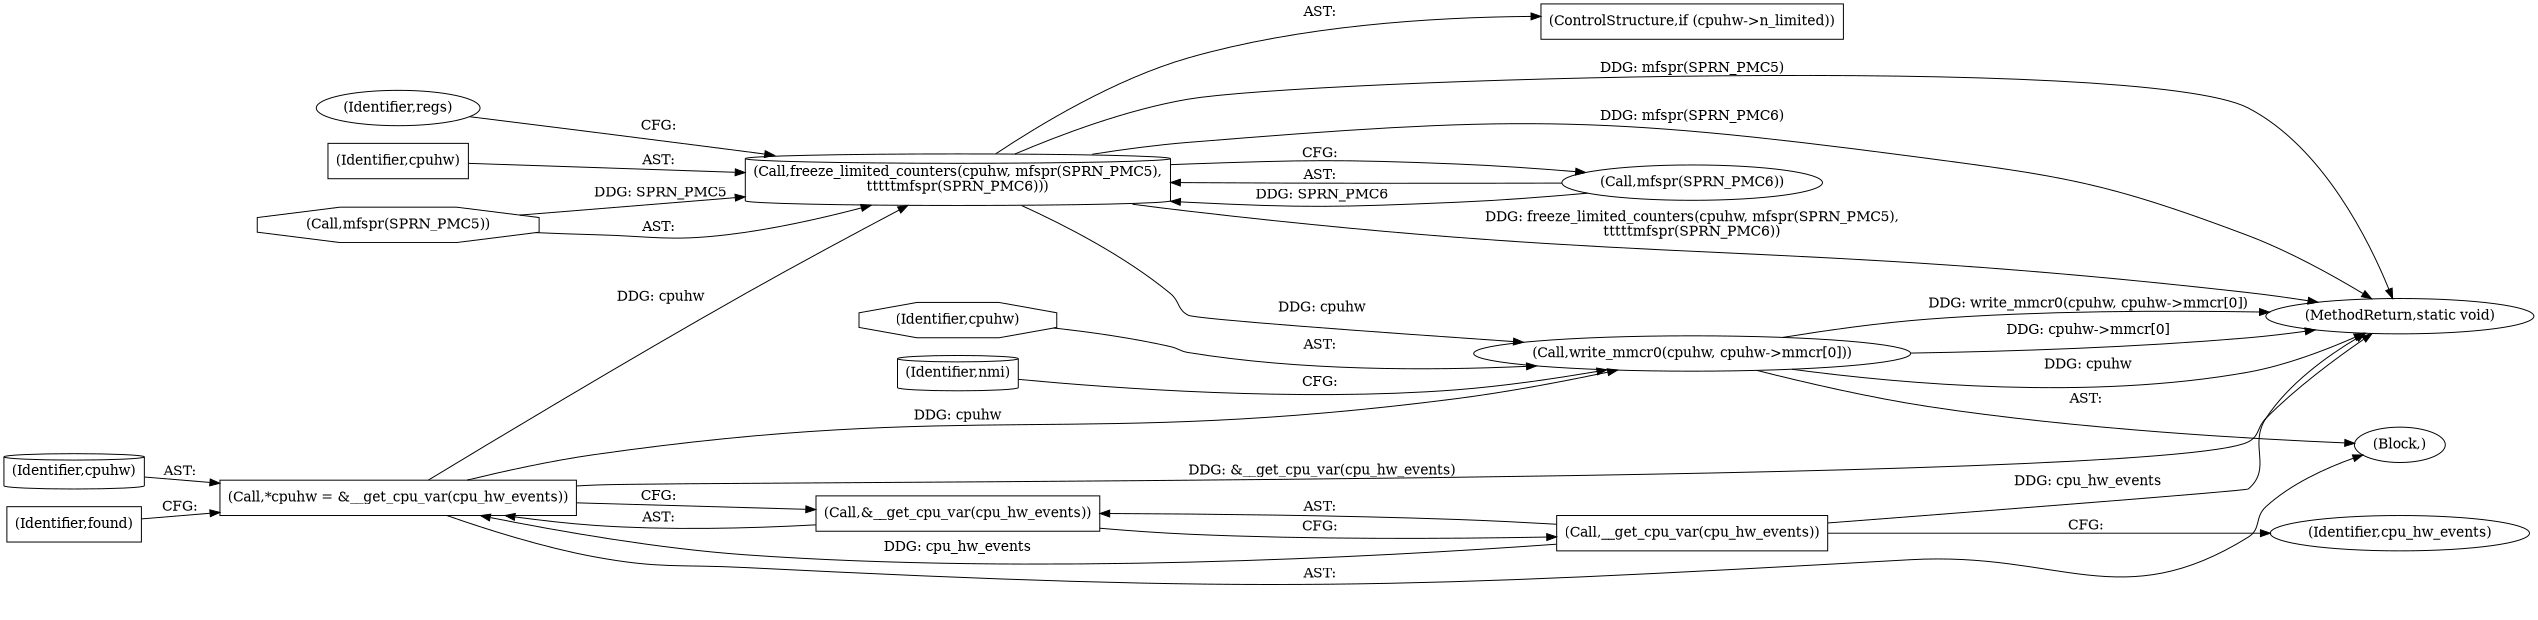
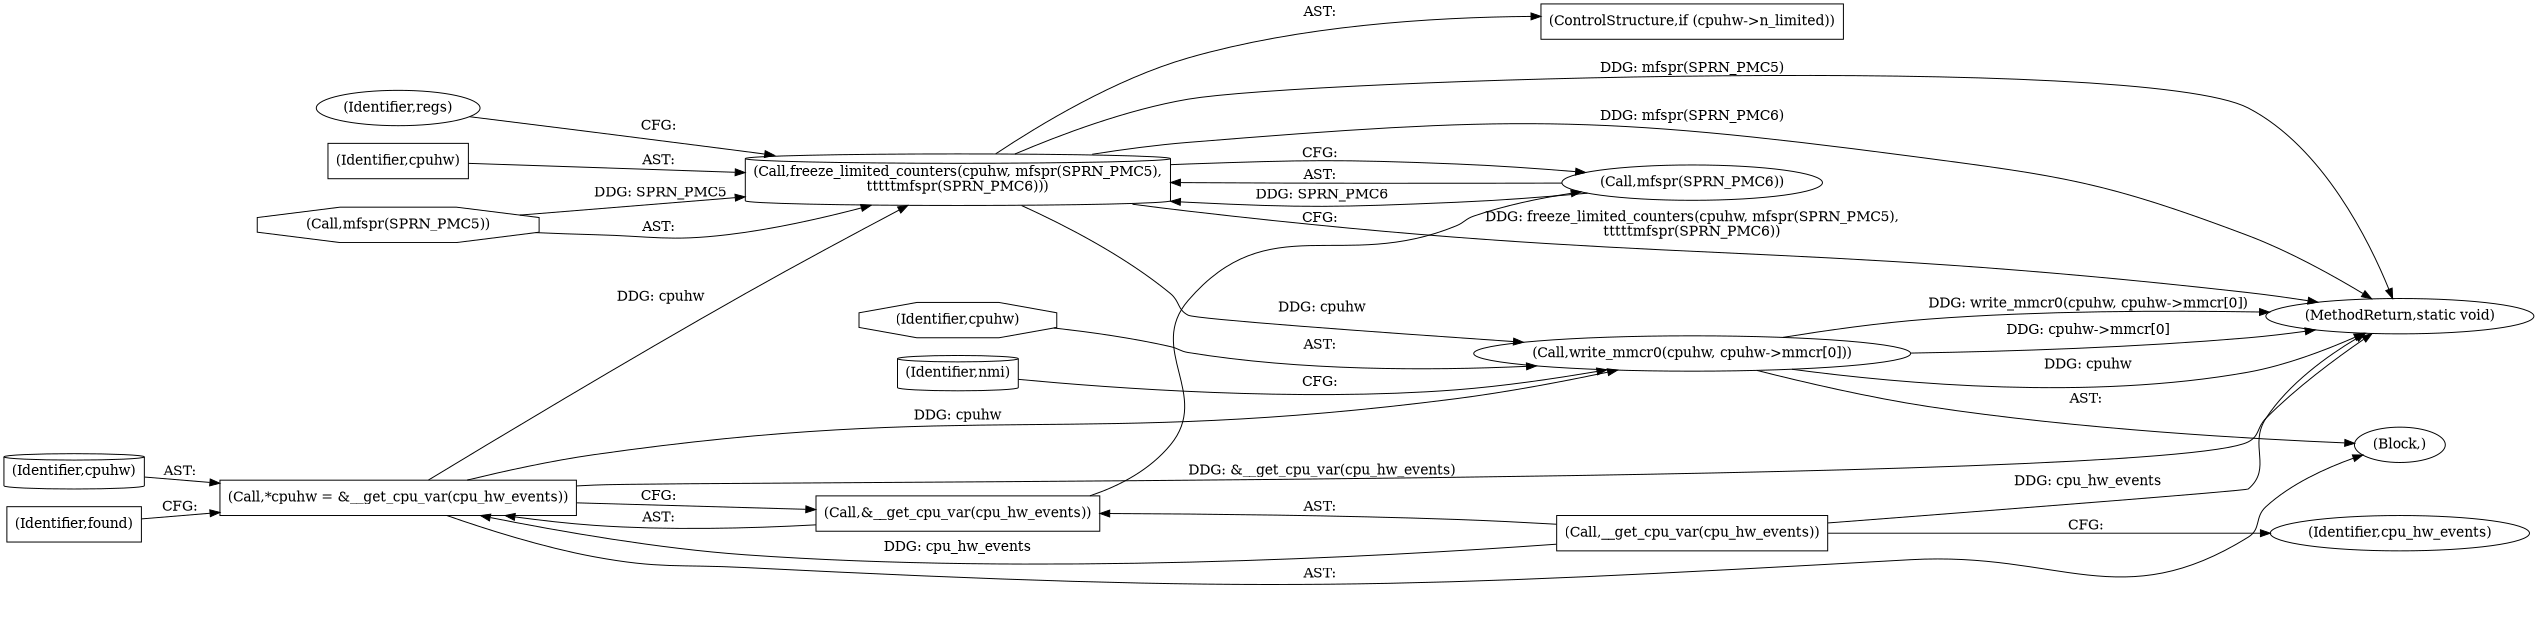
edge "(Call,&__get_cpu_var(cpu_hw_events))" -> "(Call,__get_cpu_var(cpu_hw_events))": now "(Call,&__get_cpu_var(cpu_hw_events))" -> "(Call,mfspr(SPRN_PMC6))"
